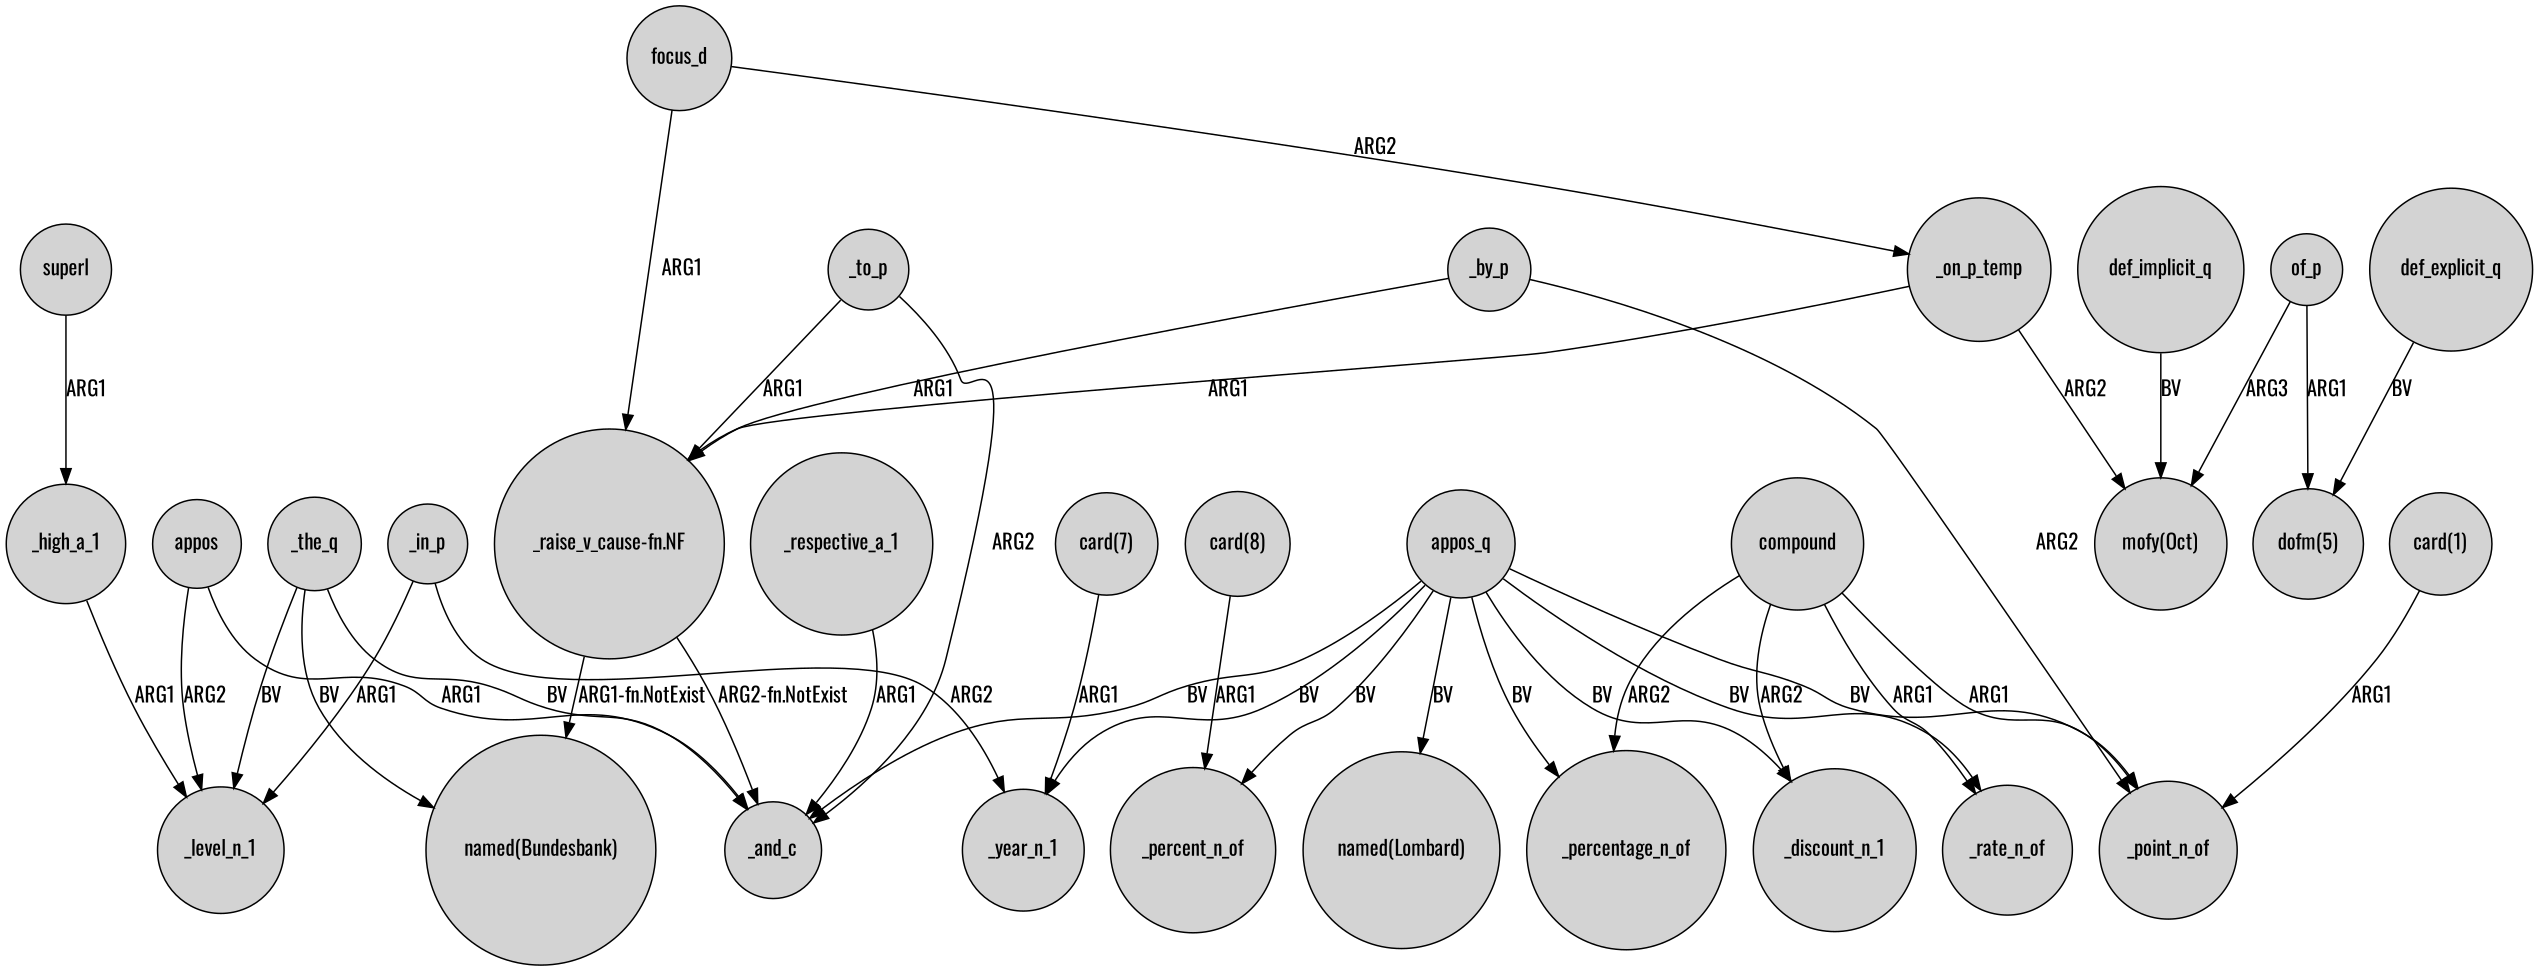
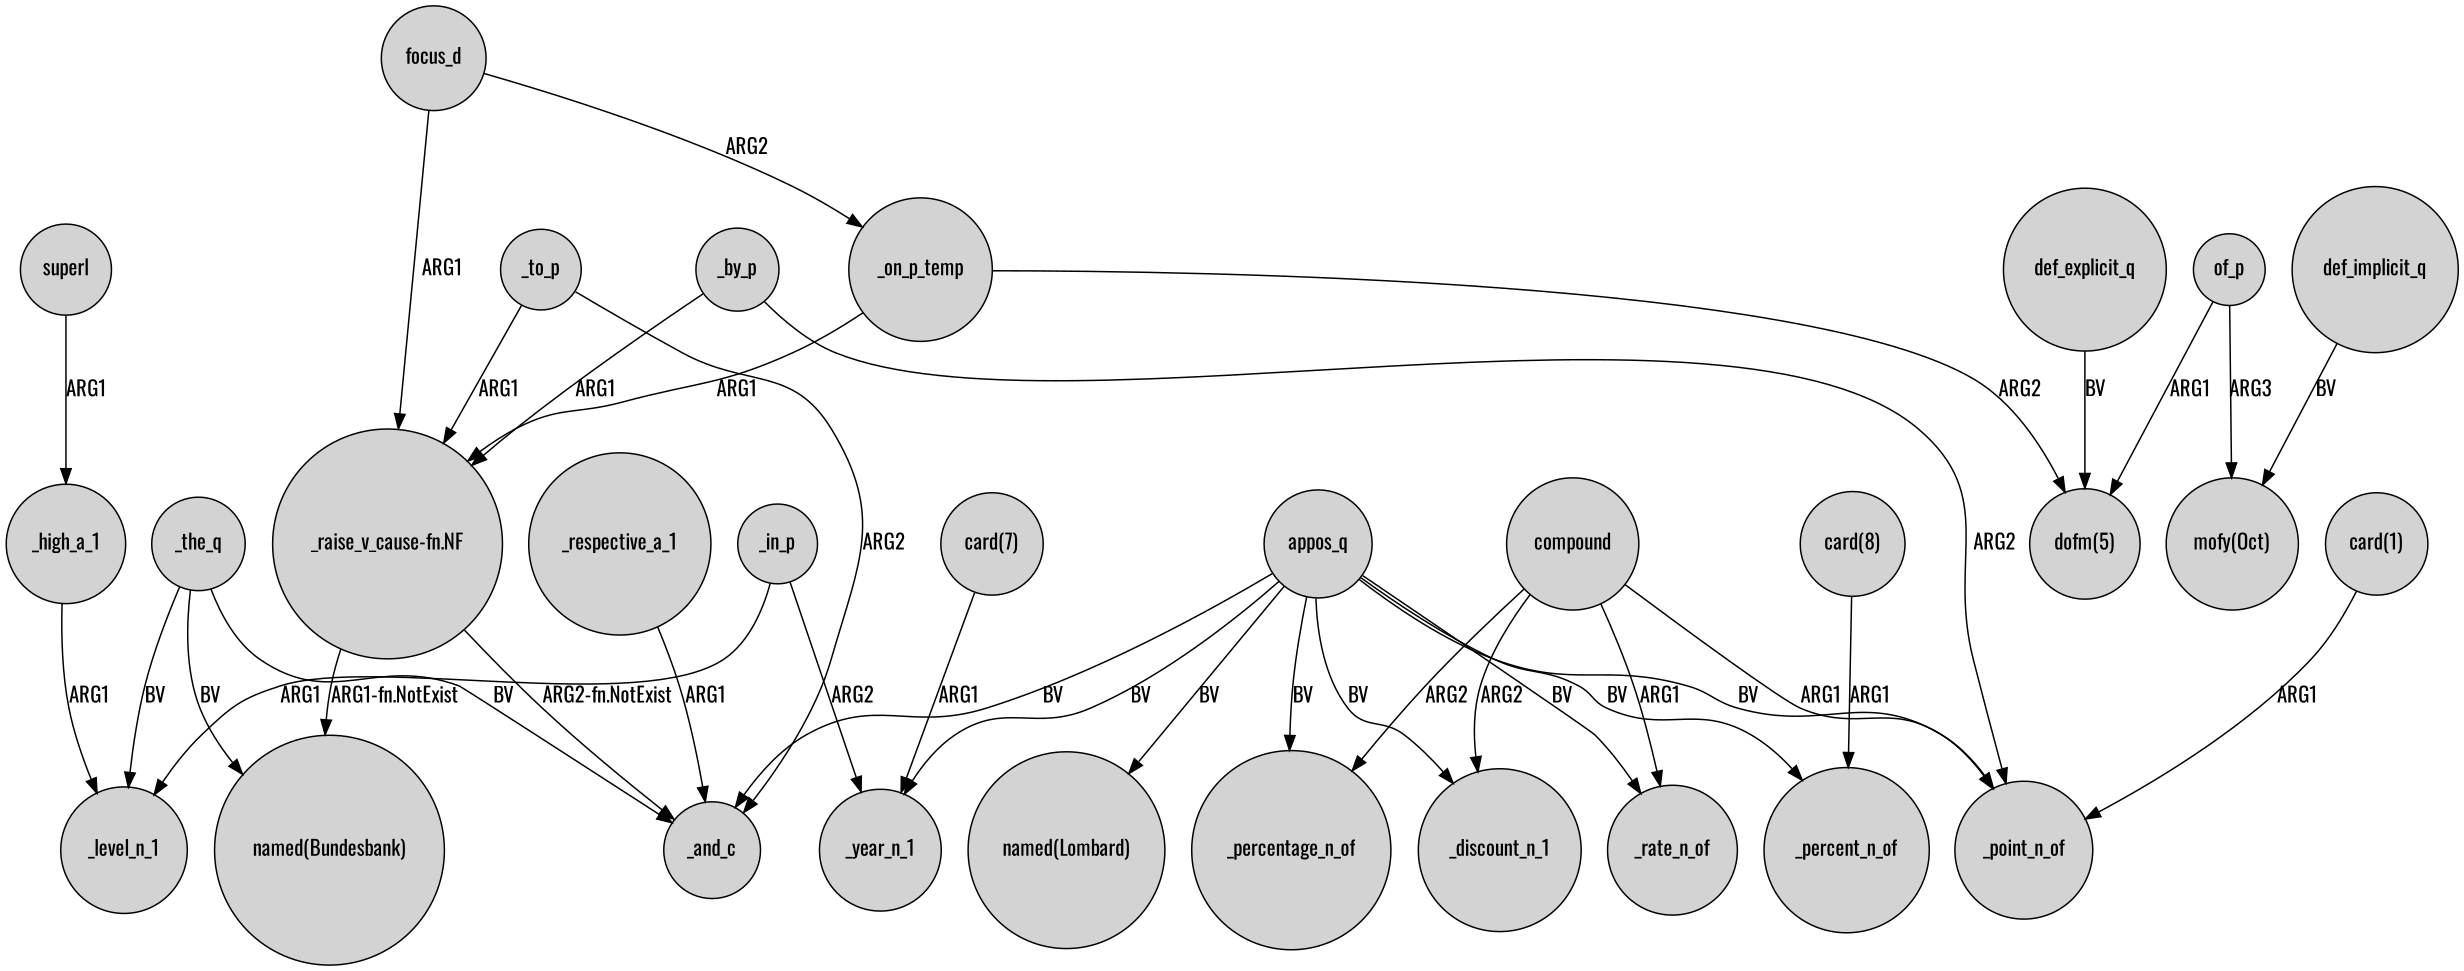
edge "_on_p_temp" -> "mofy(Oct)": now "_on_p_temp" -> "dofm(5)"
node "appos": removed
